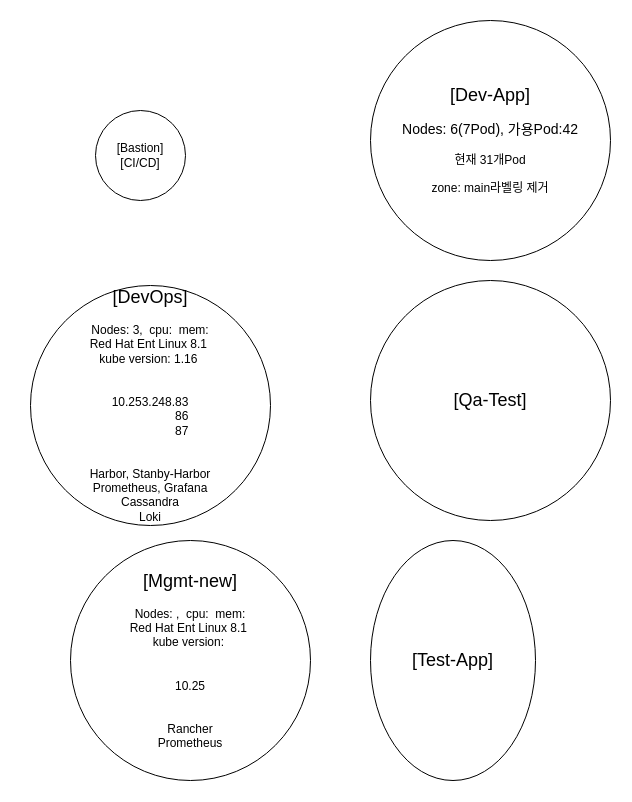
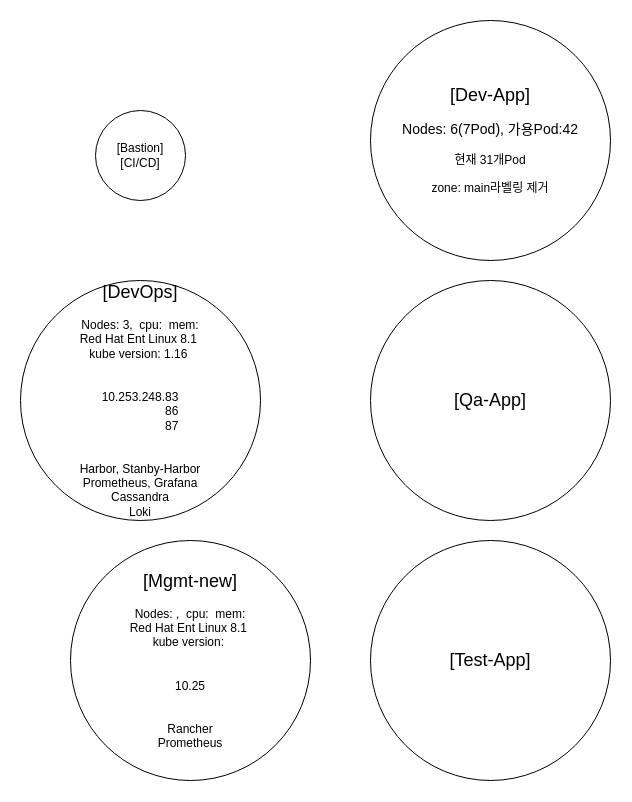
node "[Qa-Test]": label "[Qa-Test]" -> "[Qa-App]"
node "[DevOps] Nodes: 3, cpu: mem: Red Hat Ent Linux 8.1 kube version: 1.16 10.253.248.83 86 87 Harbor, Stanby-Harbor Prometheus, Grafana Cassandra Loki": moved (151, 406) -> (141, 401)
node "[Test-App]": size 165x240 -> 240x240
